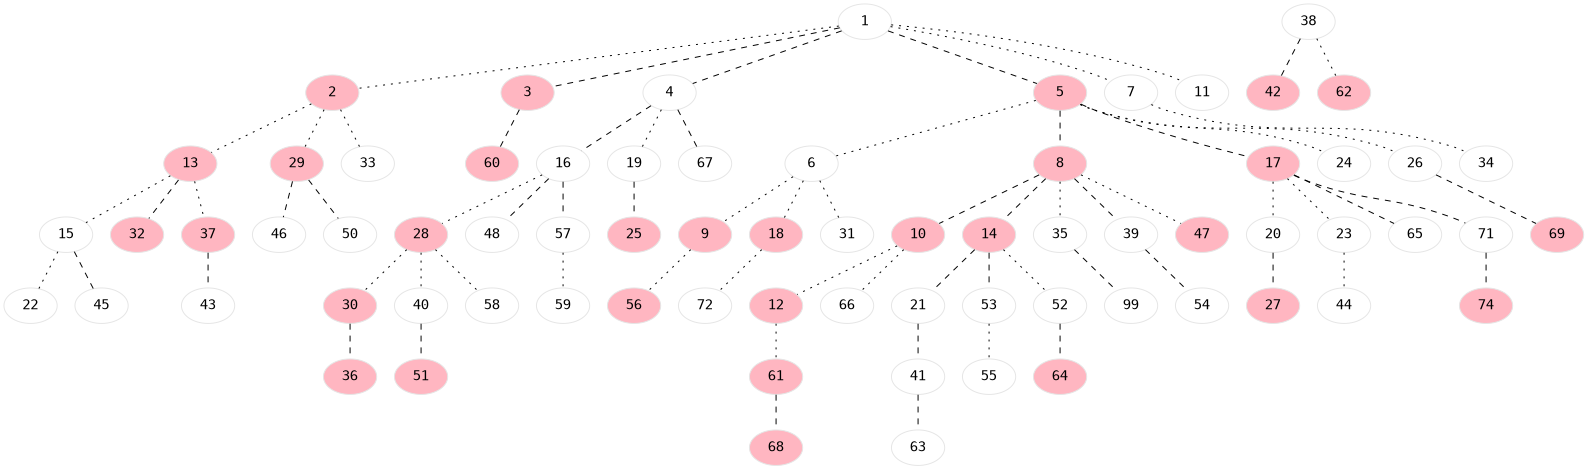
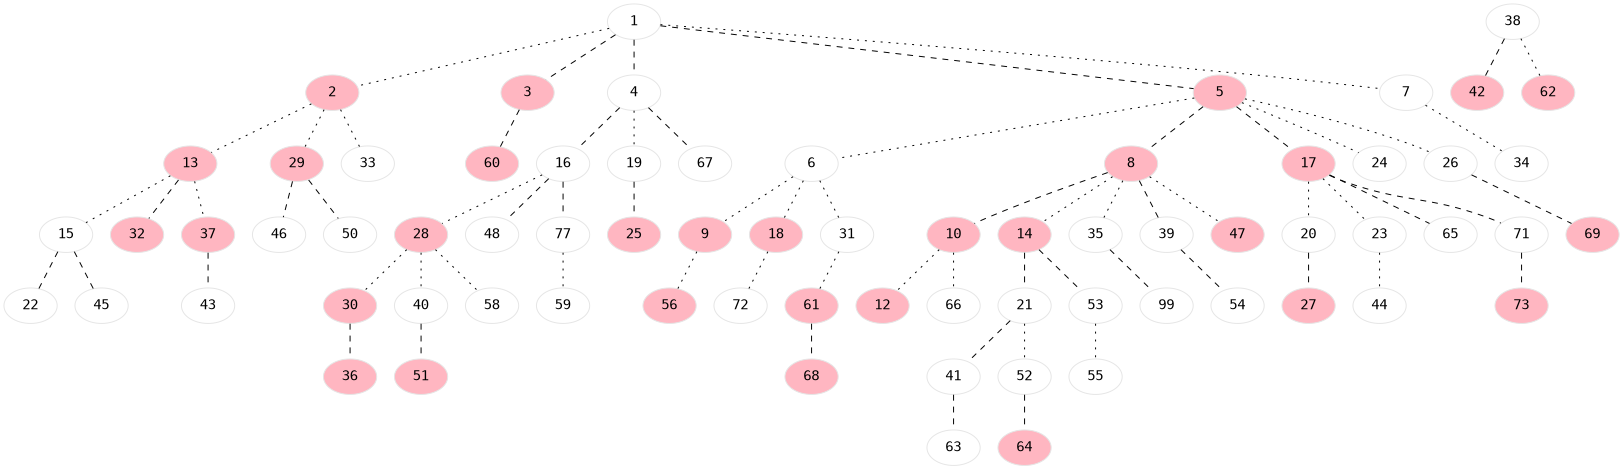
node "11": removed
edge "8" -- "14": style dashed -> dotted
node "57": label "57" -> "77"
edge "15" -- "22": style dotted -> dashed
edge "14" -- "52": now "21" -- "52"
node "74": label "74" -> "73"
edge "12" -- "61": now "31" -- "61"
